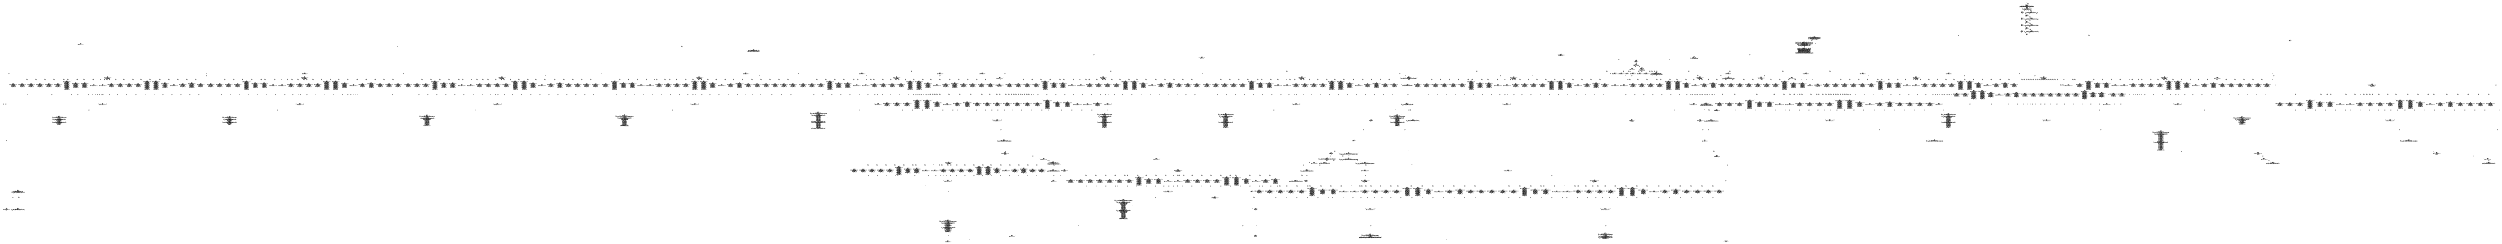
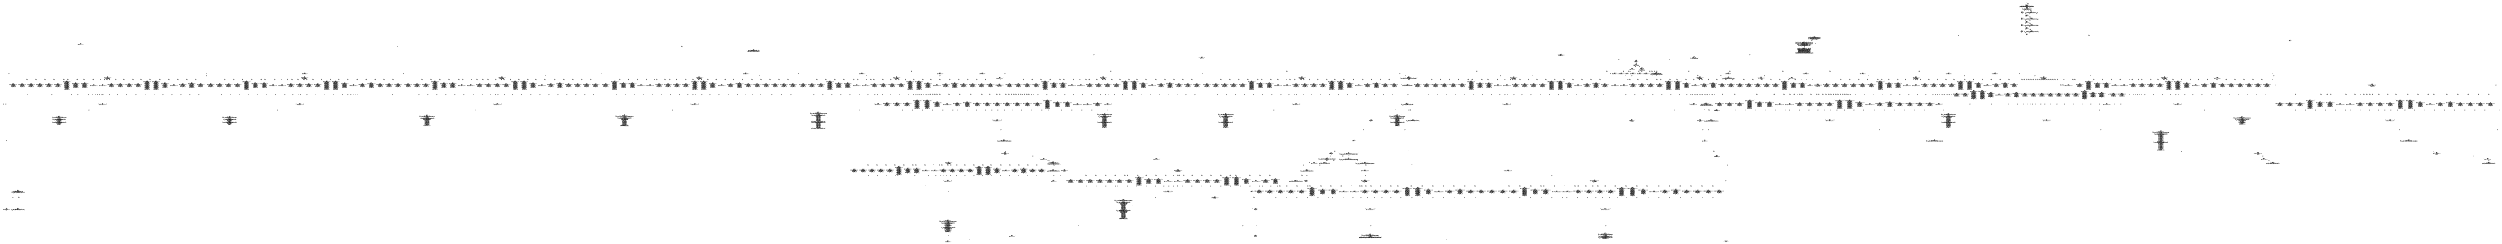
node "(83544) Loops: 0 Scopes: 416, 13, 12, 10, 0": added
